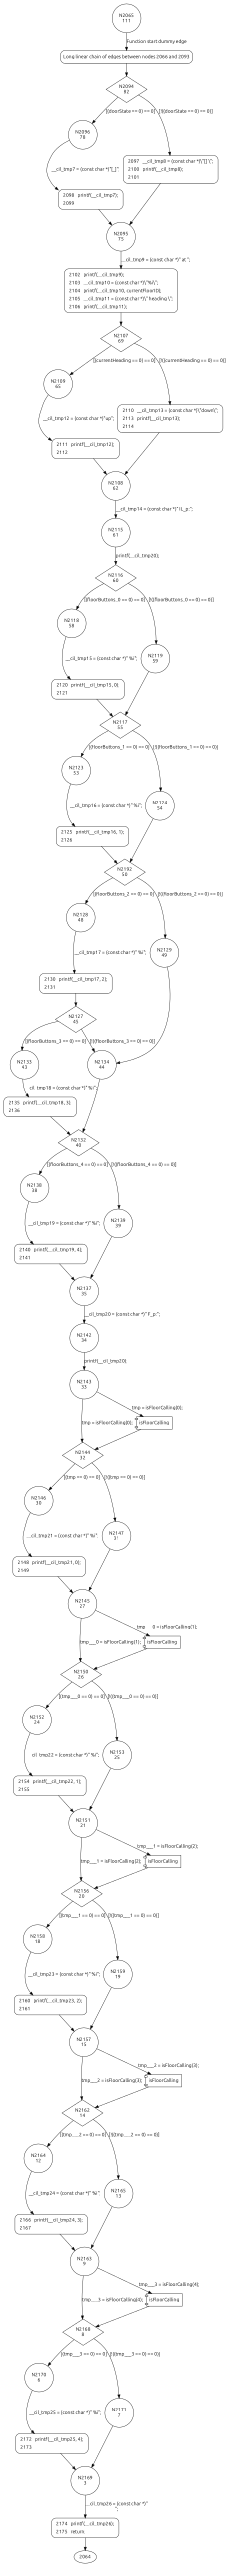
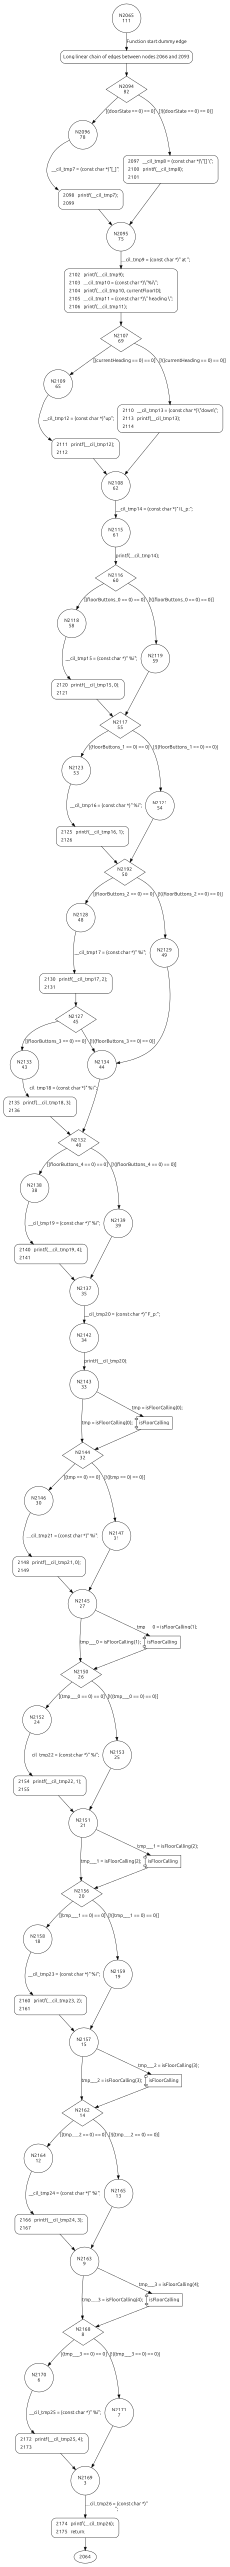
edge "N2115 61" -> "N2116 60": label "printf(__cil_tmp20);" -> "printf(__cil_tmp14);"
node "N2124 54": label "N2124 54" -> "N2121 54"
